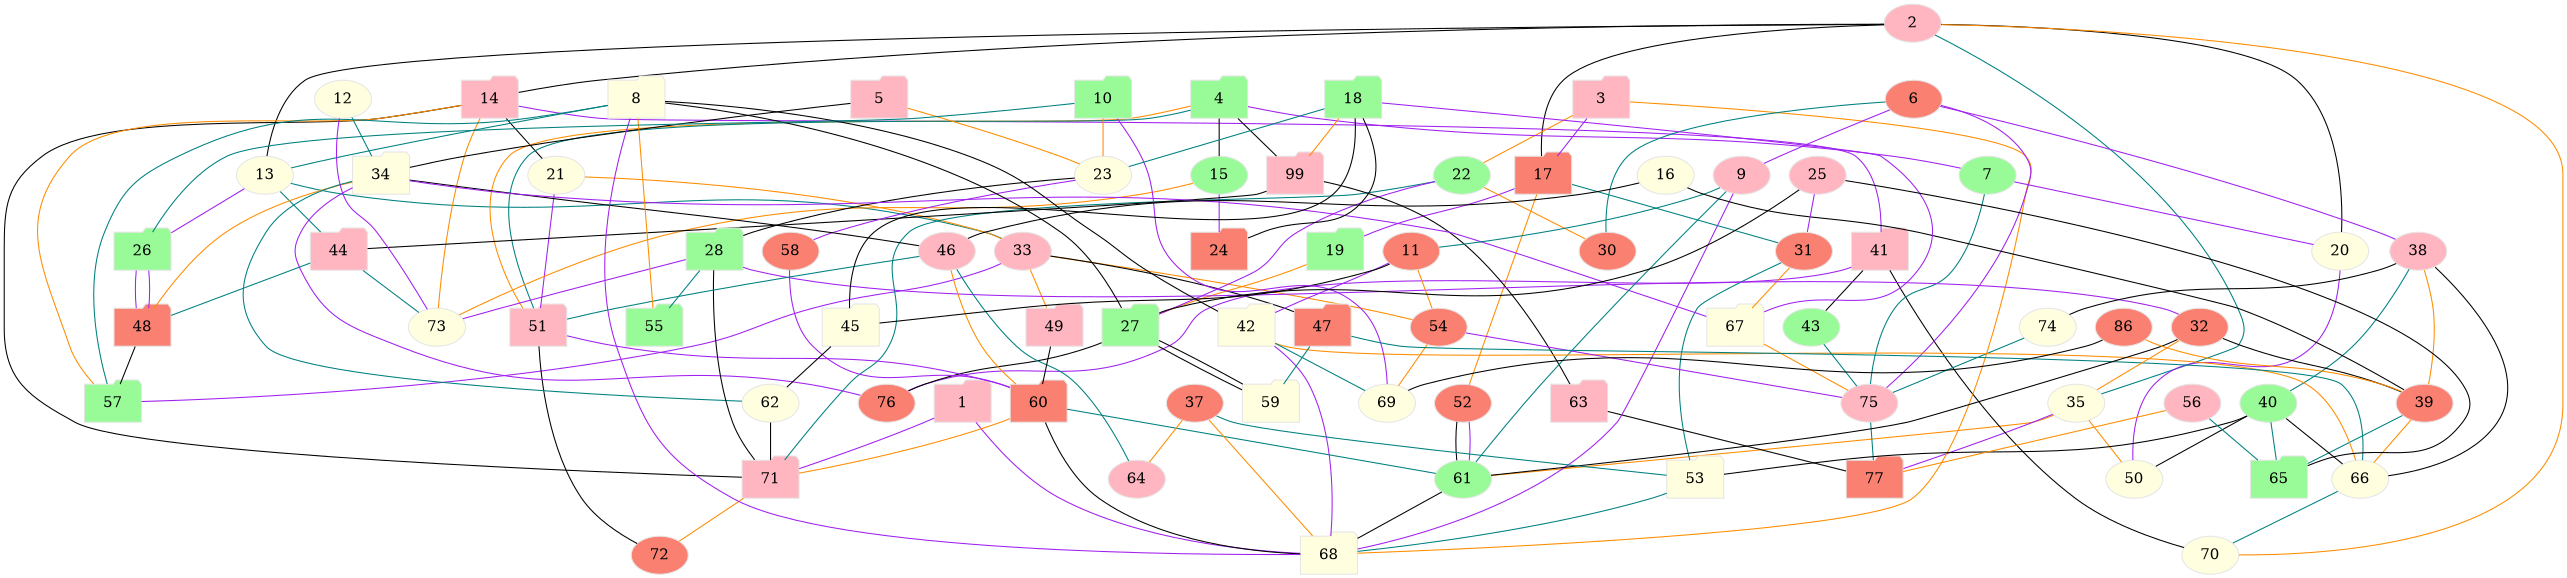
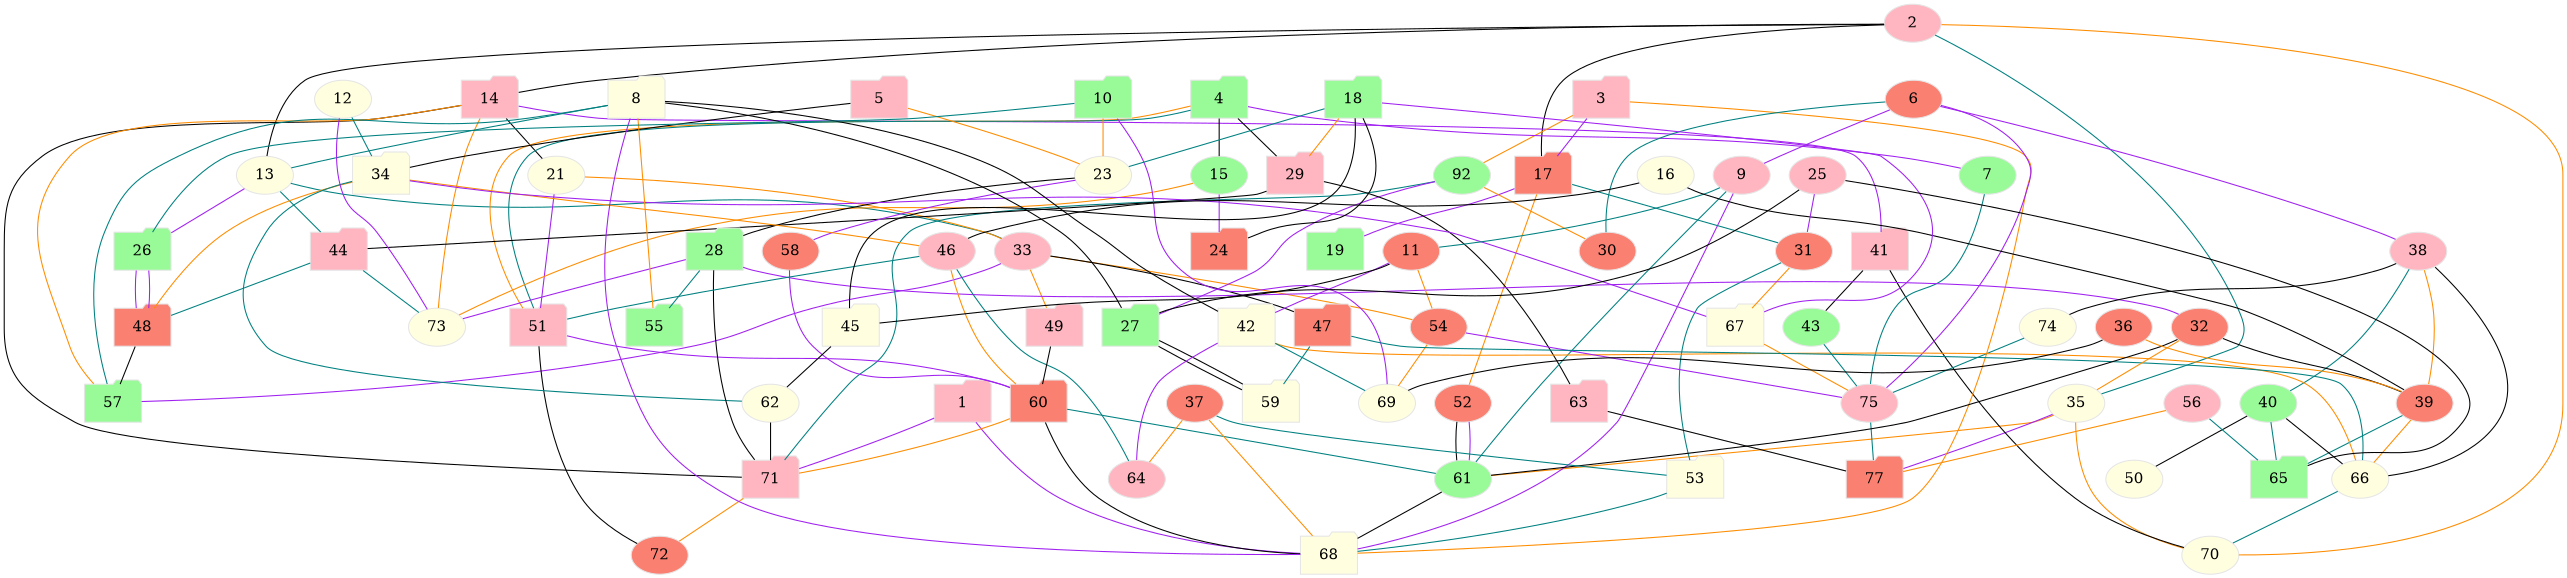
node "99": label "99" -> "29"
node "22": label "22" -> "92"
edge "34" -- "46": color black -> darkorange
node "20": removed
edge "19" -- "27": removed
node "86": label "86" -> "36"
node "76": removed
edge "42" -- "68": now "42" -- "64"
edge "35" -- "50": now "35" -- "70"
edge "40" -- "53": removed
